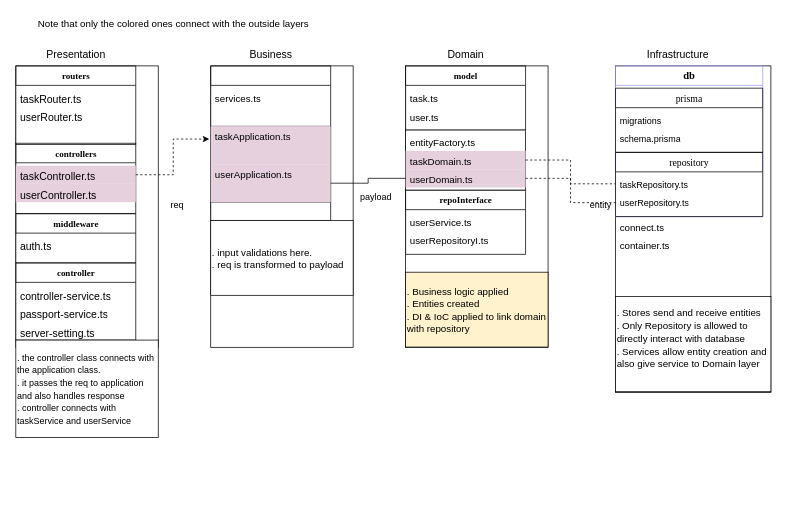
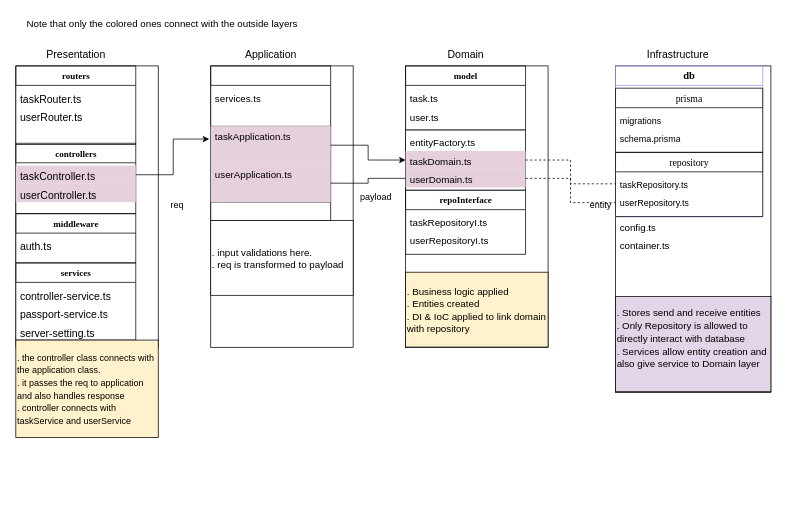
node "Note that only the colored ones connect with the outside layers": moved (173, 24) -> (162, 24)
node "Business": label "Business" -> "Application"
edge "taskApplication.ts" -> "taskDomain.ts": added
edge "taskController.ts" -> "taskApplication.ts": style dashed -> solid
node "userService.ts": label "userService.ts" -> "taskRepositoryI.ts"
node "connect.ts": label "connect.ts" -> "config.ts"
node "controller": label "controller" -> "services"
node ". Stores send and receive entities . Only Repository is allowed to directly interact with database . Services allow entity creation and also give service to Domain layer": fillcolor #ffffff -> #e1d5e7
node ". the controller class connects with the application class. . it passes the req to application and also handles response . controller connects with taskService and userService": fillcolor #ffffff -> #fff2cc
